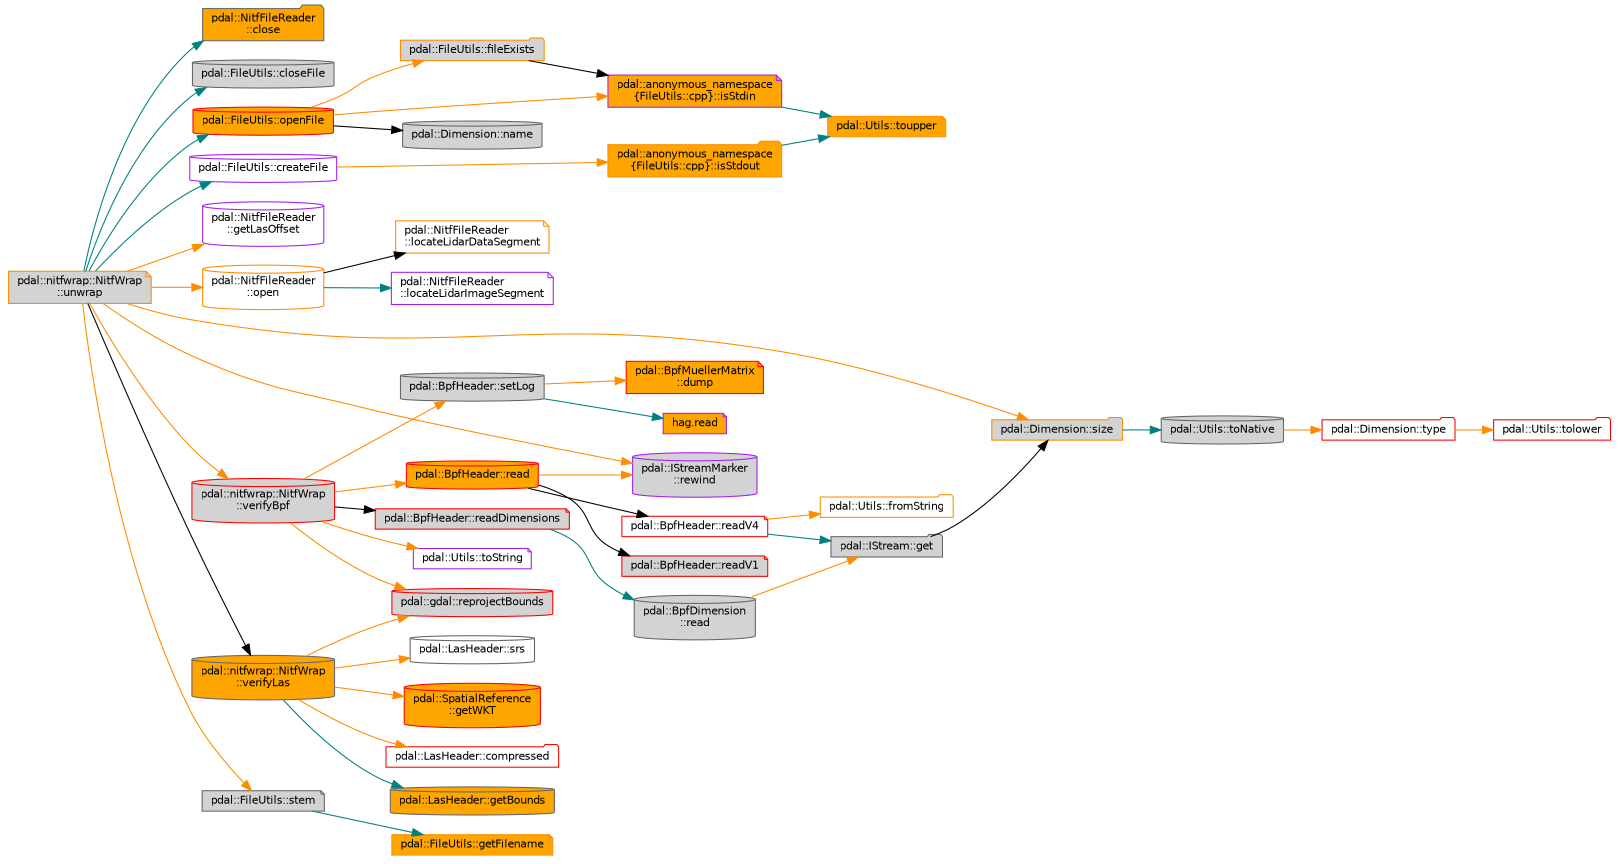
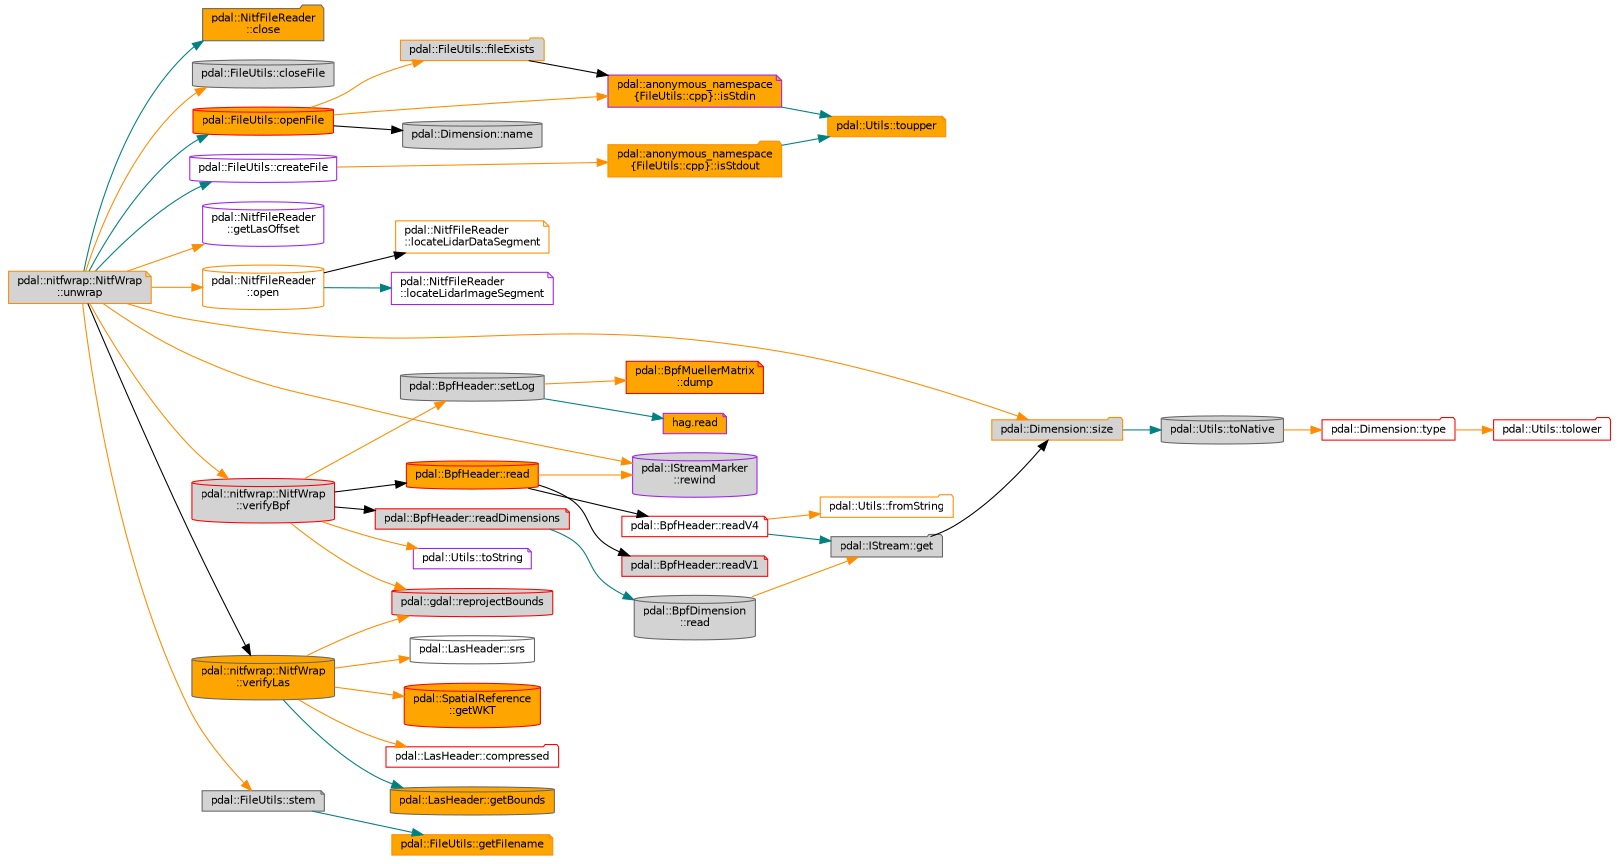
edge "pdal::nitfwrap::NitfWrap ::unwrap" -> "pdal::FileUtils::closeFile": color teal -> darkorange
edge "pdal::nitfwrap::NitfWrap ::verifyBpf" -> "pdal::BpfHeader::read": color darkorange -> black
